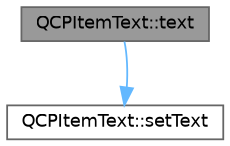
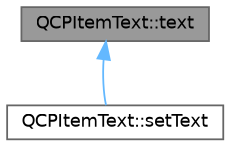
edge "QCPItemText::text" -> "QCPItemText::setText": reversed
